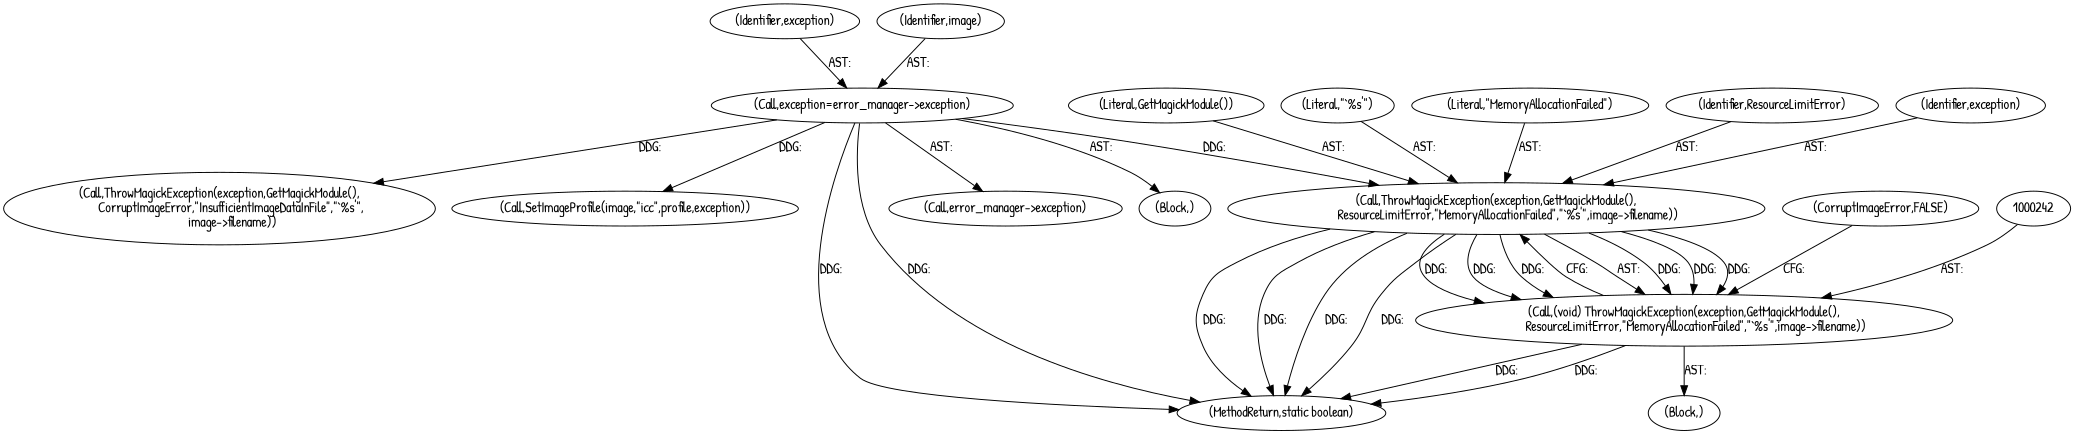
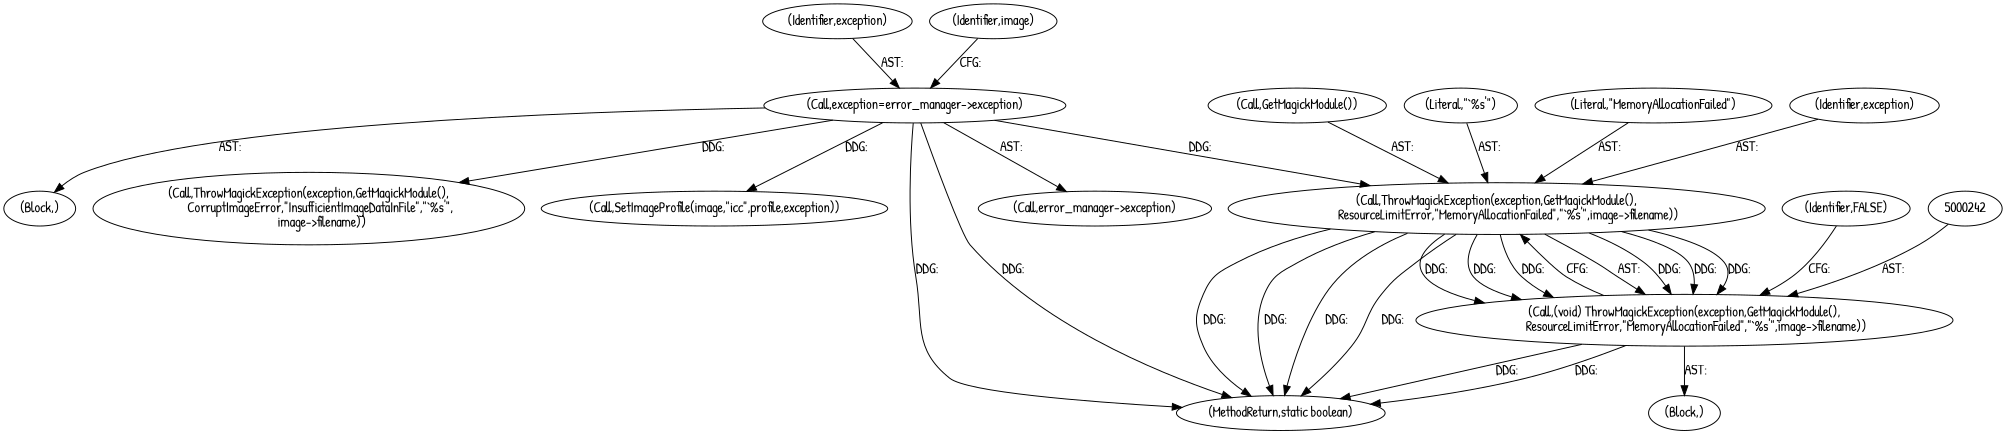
edge "(Identifier,image)" -> "(Call,exception=error_manager->exception)": label "AST: " -> "CFG: "
node "(Literal,GetMagickModule())": label "(Literal,GetMagickModule())" -> "(Call,GetMagickModule())"
node "(Identifier,ResourceLimitError)": removed
node "(CorruptImageError,FALSE)": label "(CorruptImageError,FALSE)" -> "(Identifier,FALSE)"
node "1000242": label "1000242" -> "5000242"
